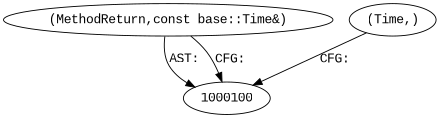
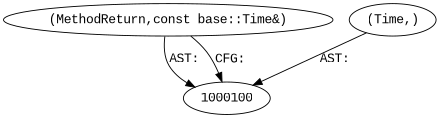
edge "(Time,)" -> "1000100": label "CFG: " -> "AST: "
